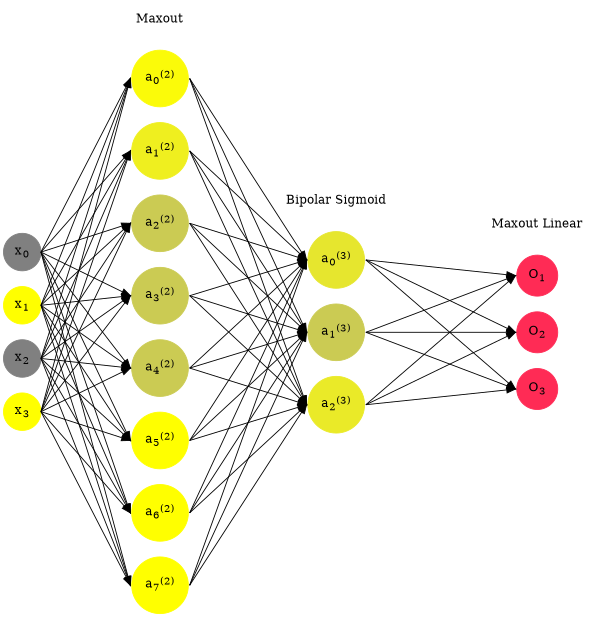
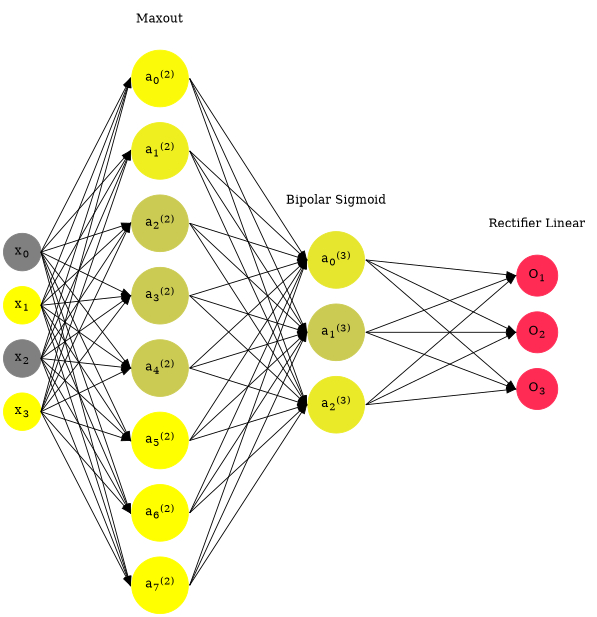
node "Maxout Linear": label "Maxout Linear" -> "Rectifier Linear"
